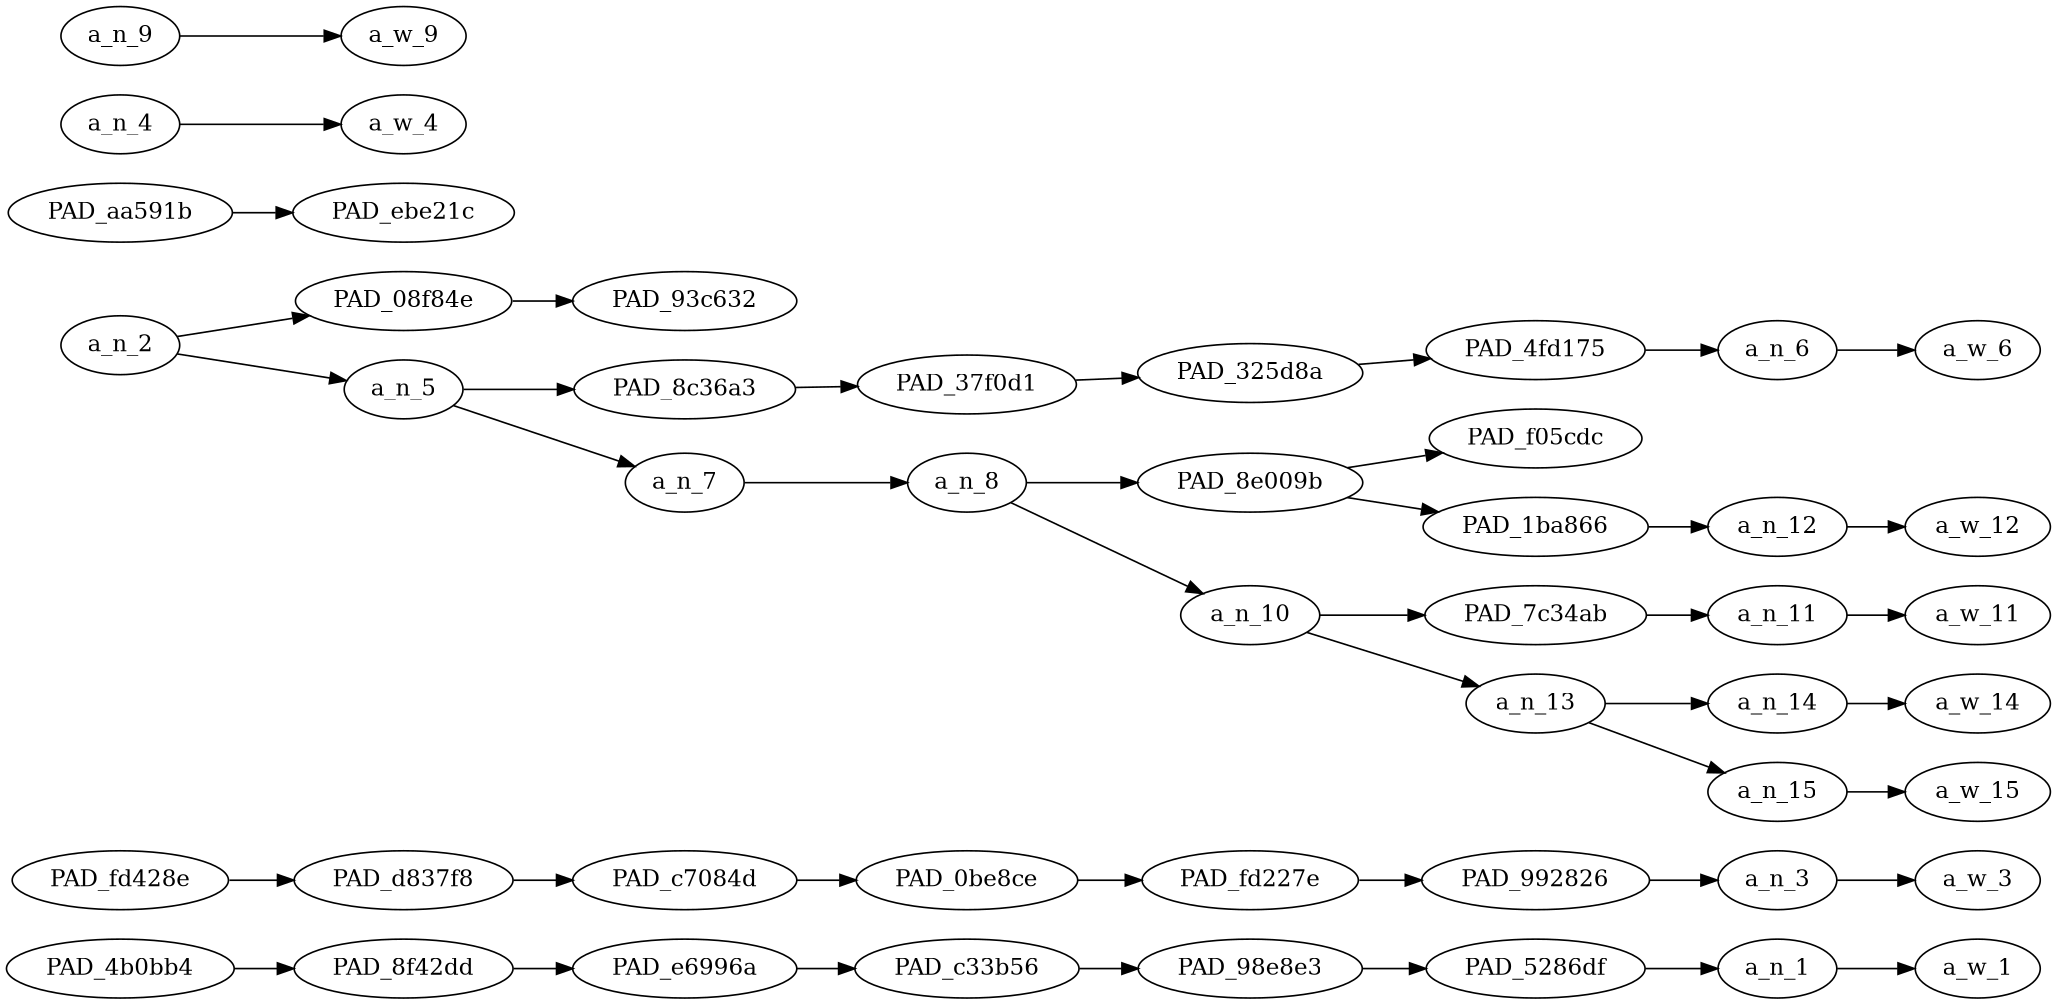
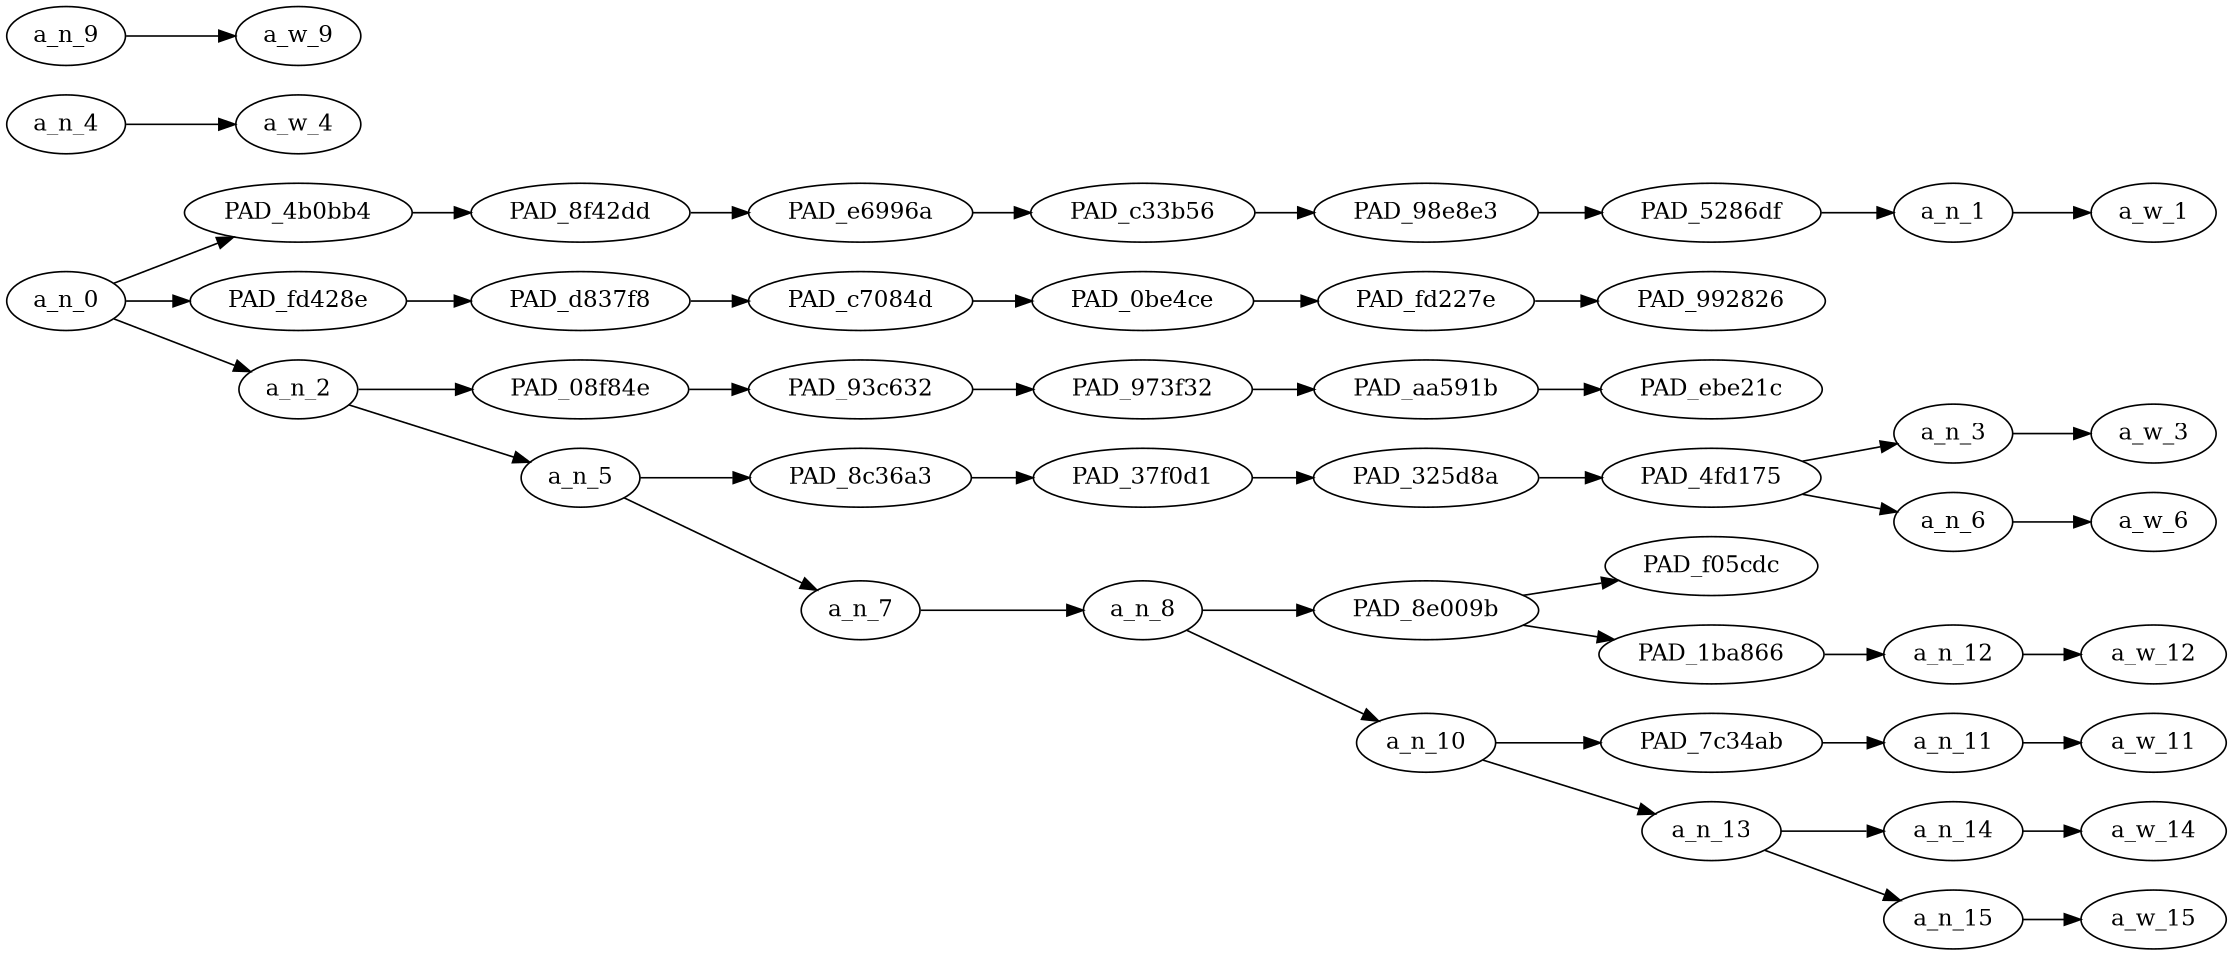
node "a_n_0": added
node "PAD_973f32": added
node "PAD_0be8ce": label "PAD_0be8ce" -> "PAD_0be4ce"
edge "PAD_992826" -> "a_n_3": now "PAD_4fd175" -> "a_n_3"
